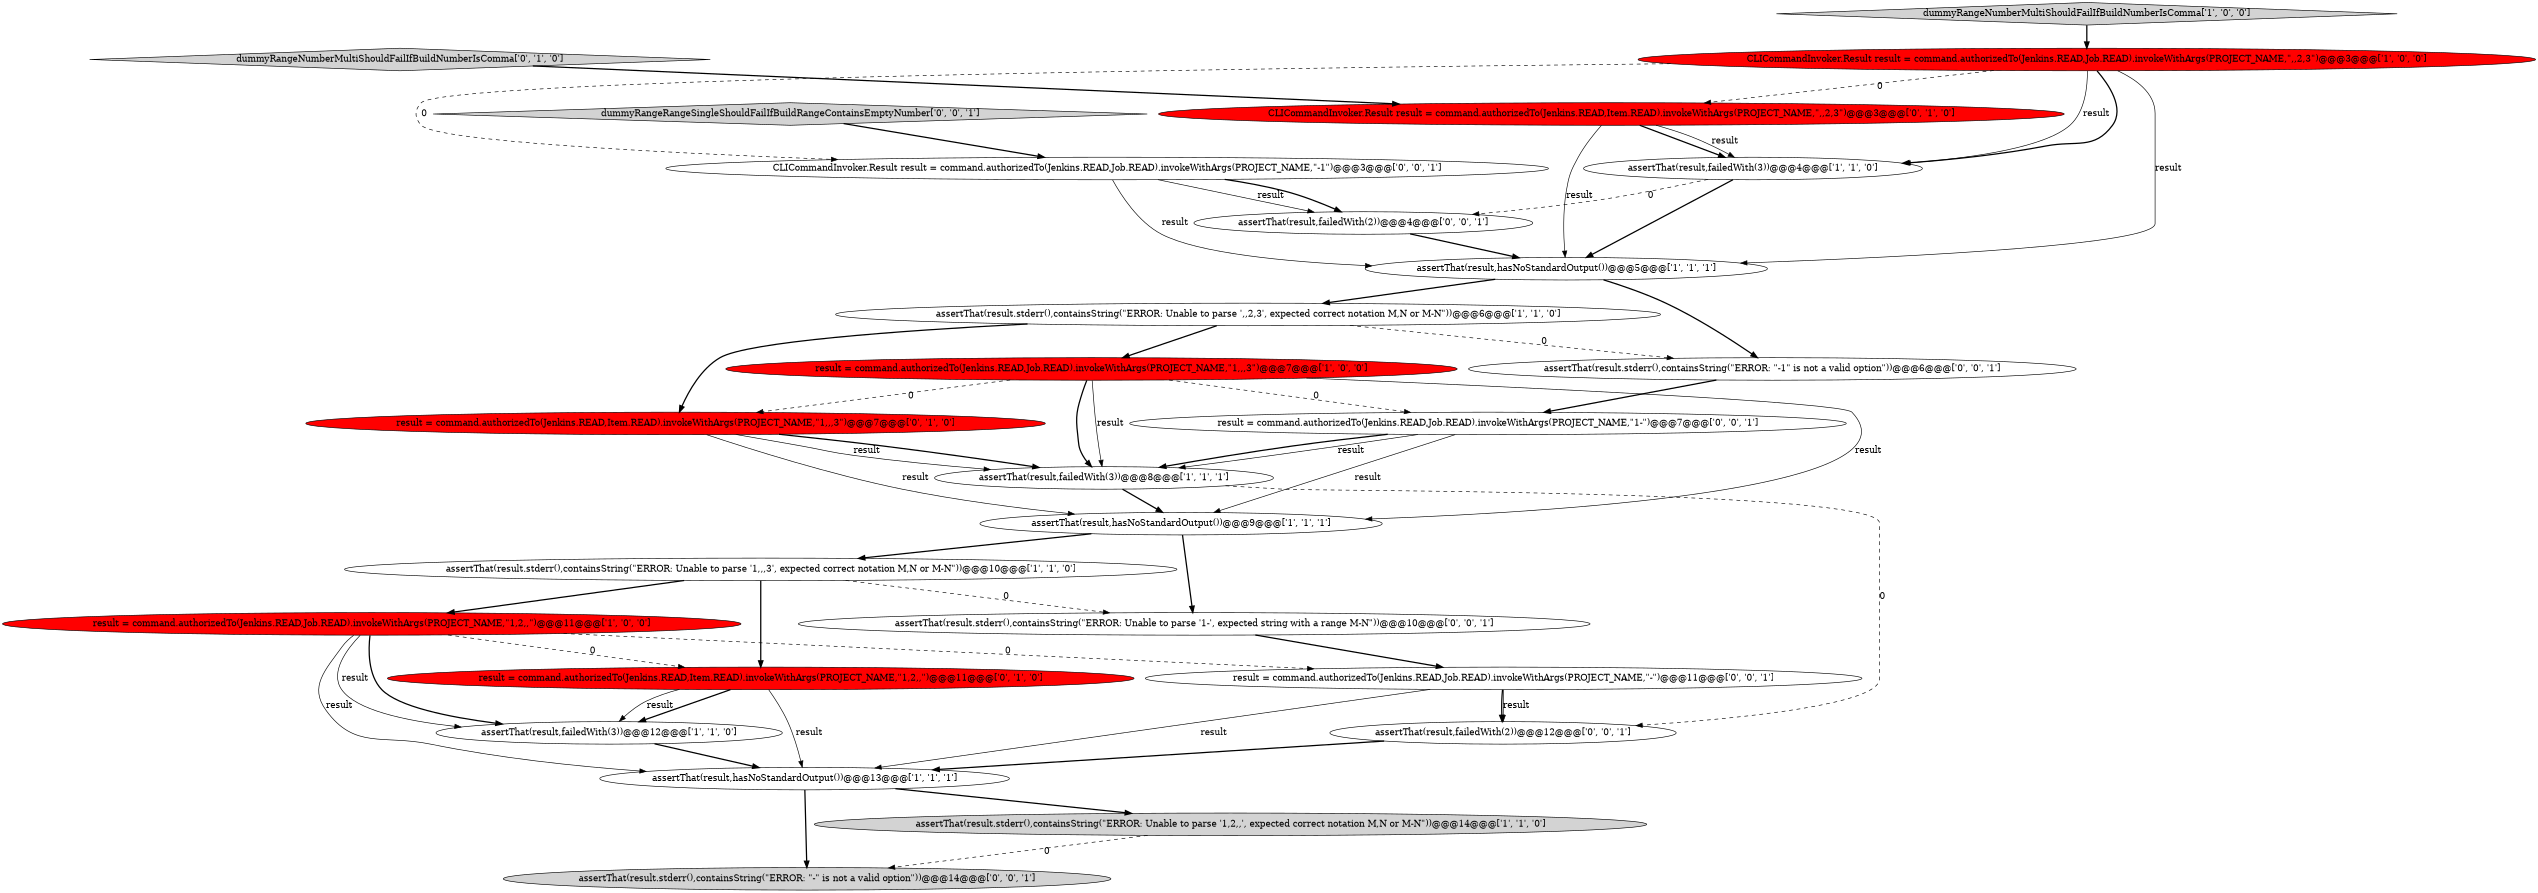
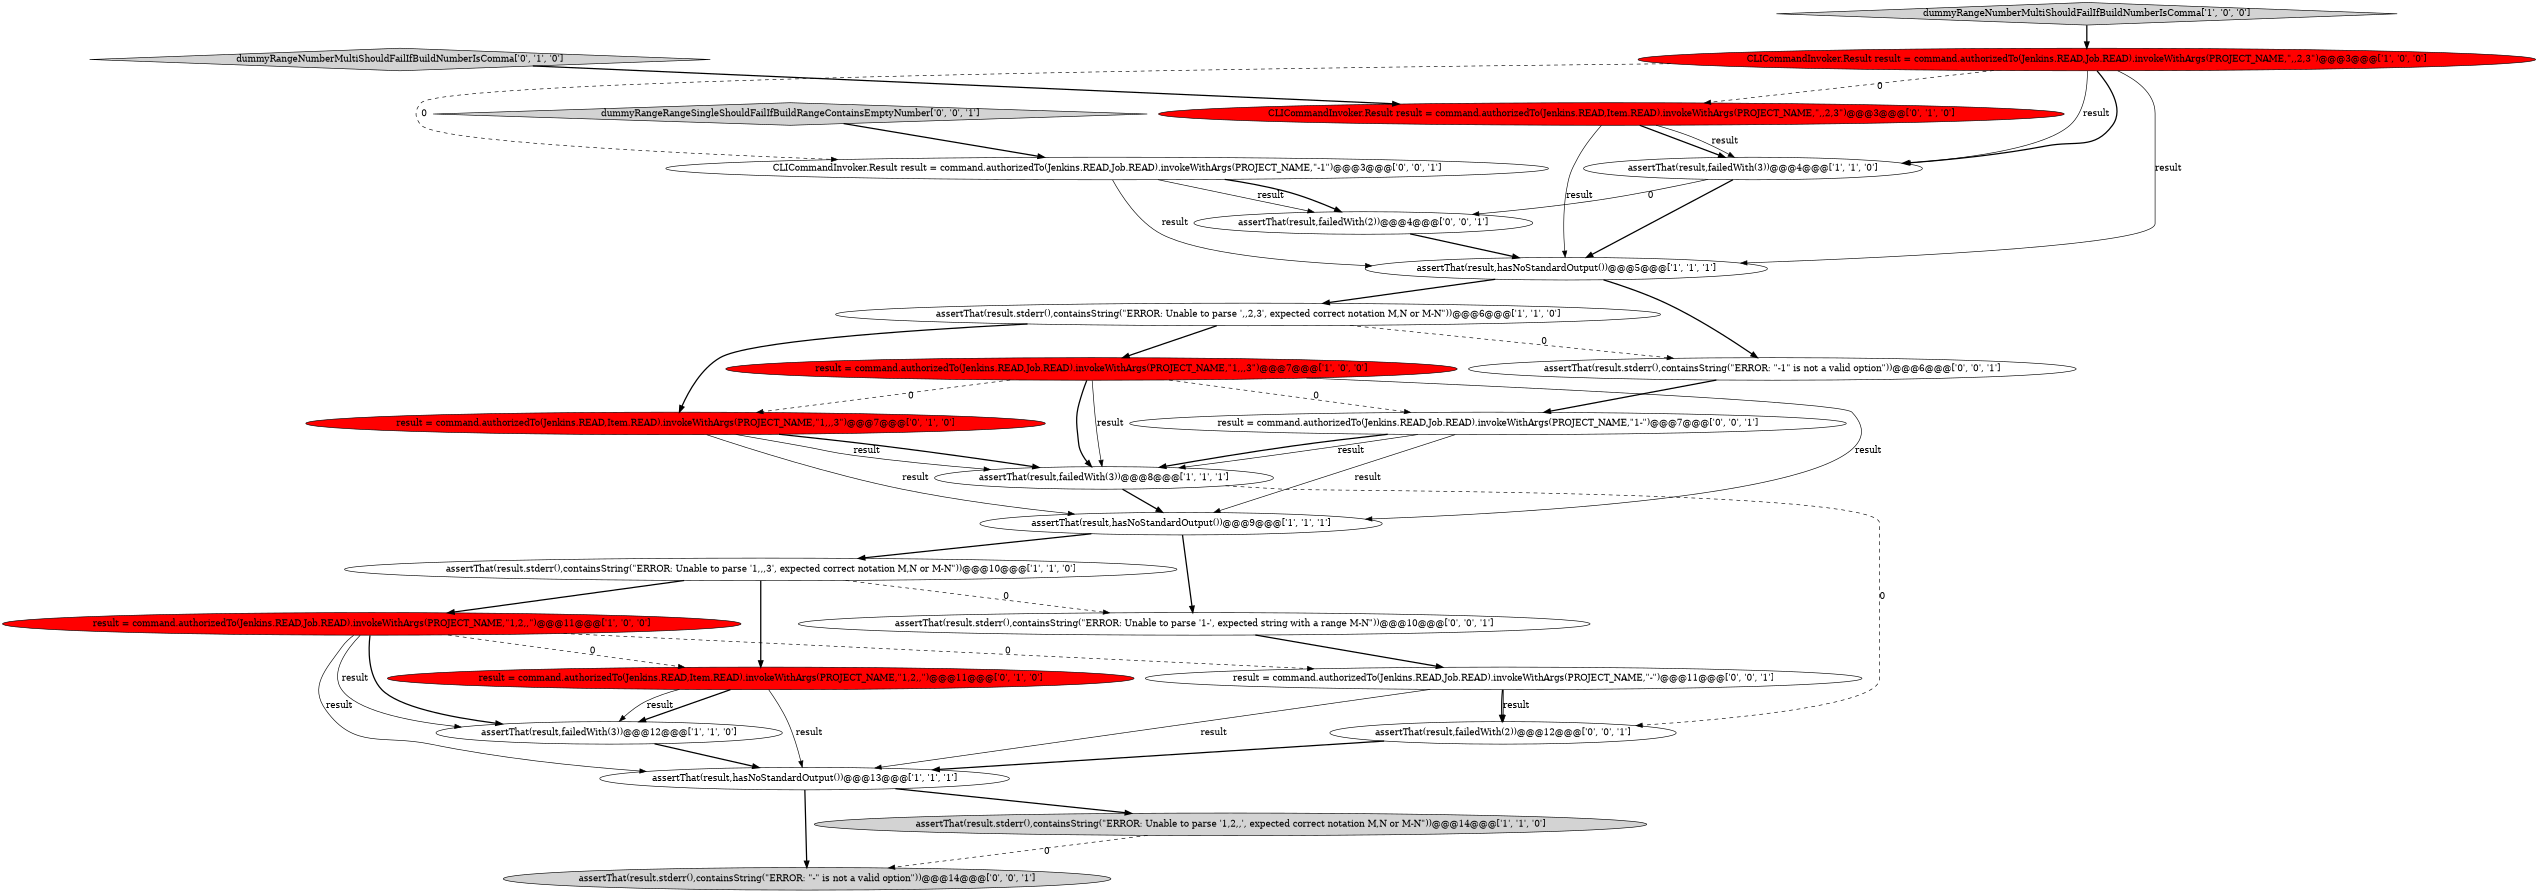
edge "assertThat(result,failedWith(3))@@@4@@@['1', '1', '0']" -> "assertThat(result,failedWith(2))@@@4@@@['0', '0', '1']": style dashed -> solid
